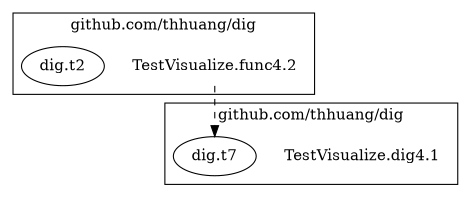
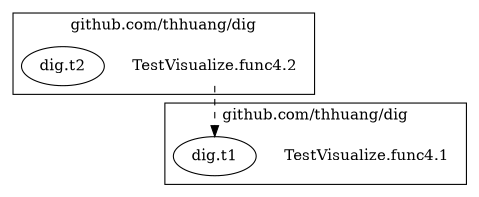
node "dig.t7": label "dig.t7" -> "dig.t1"
node "TestVisualize.dig4.1": label "TestVisualize.dig4.1" -> "TestVisualize.func4.1"
